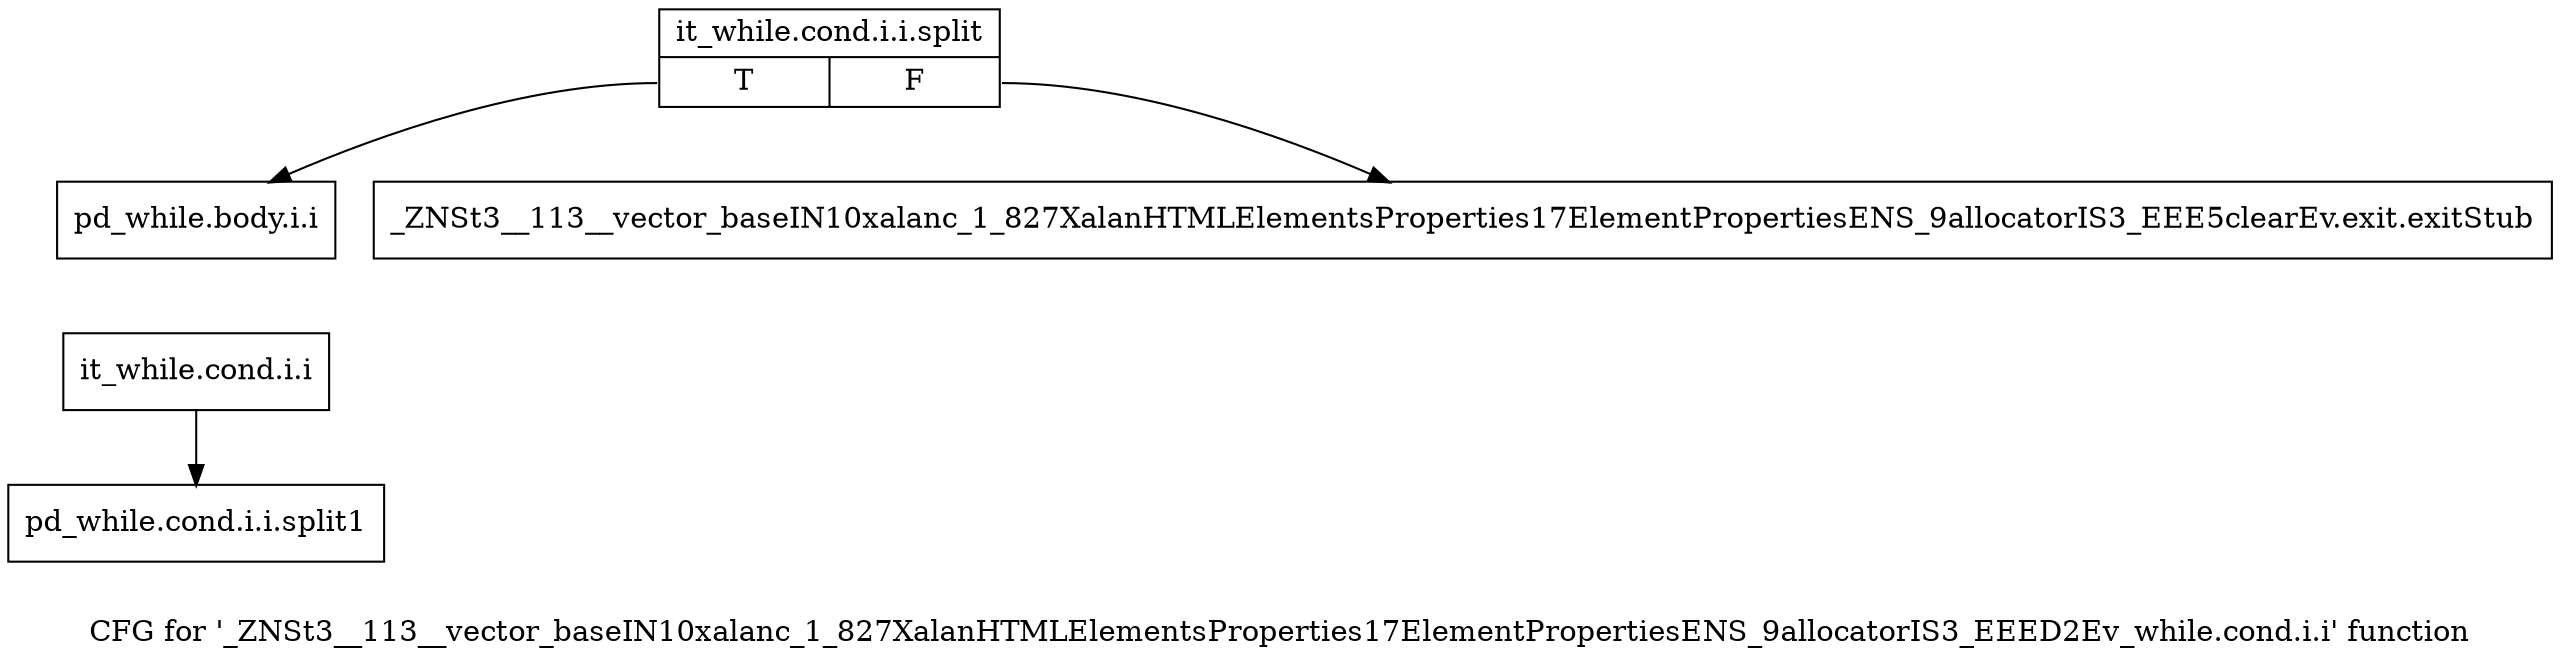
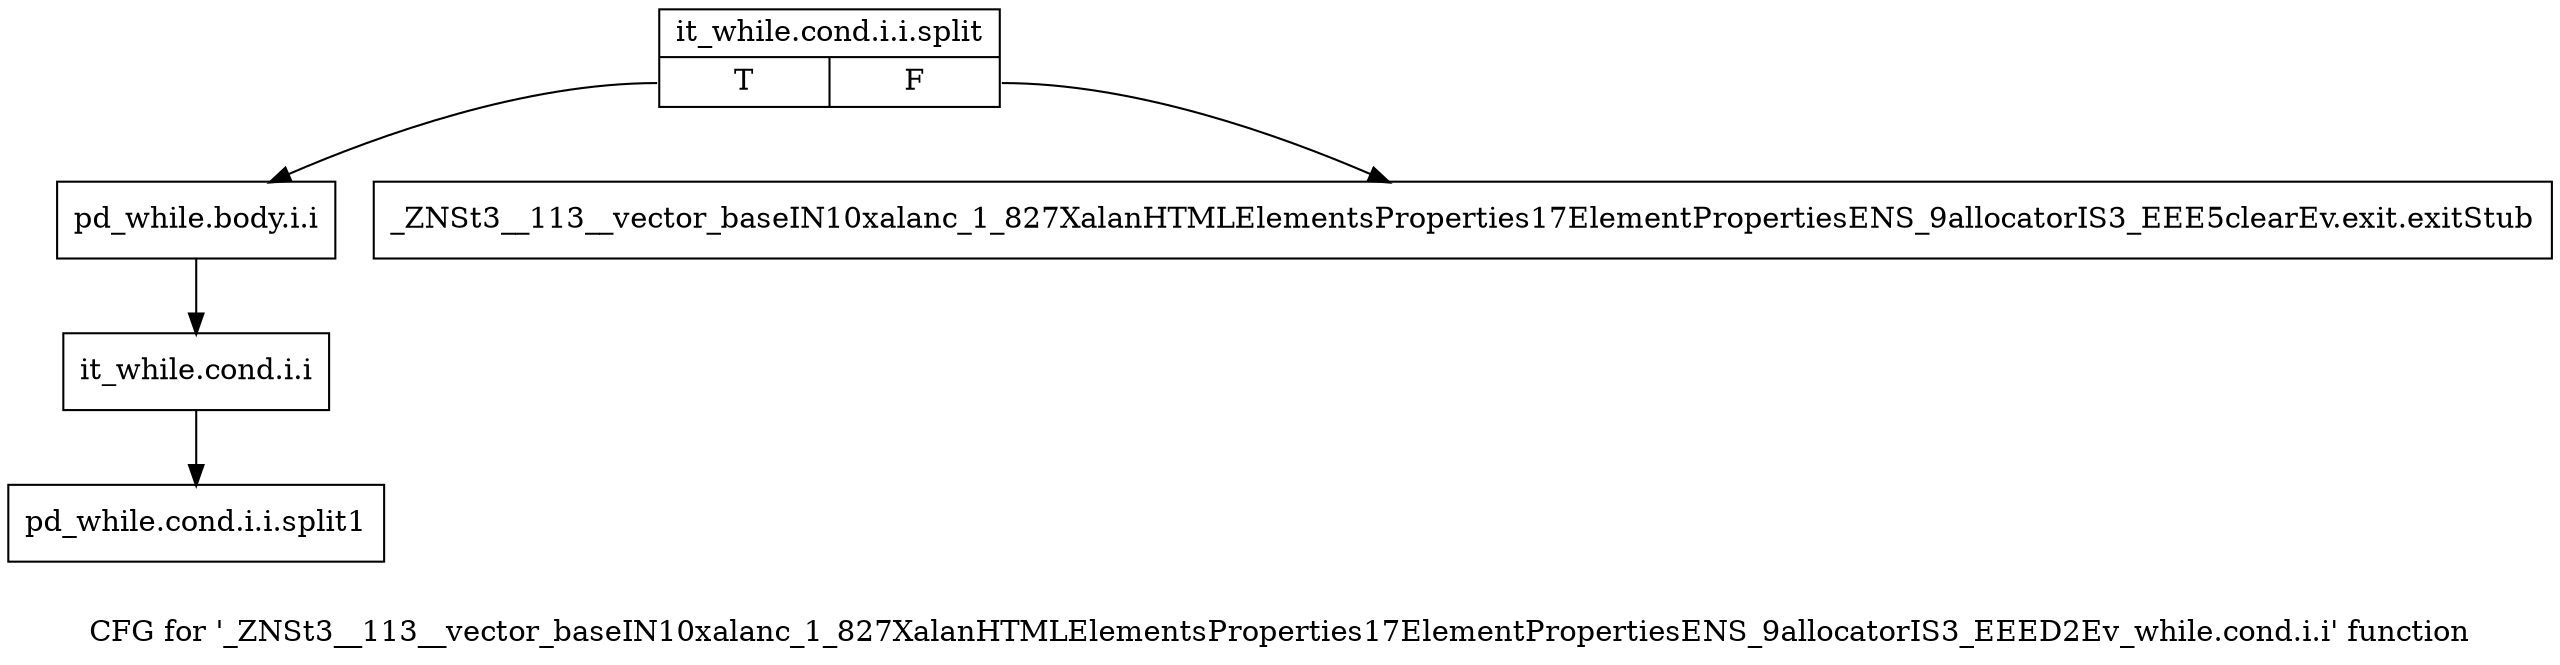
edge "pd_while.body.i.i" -> "it_while.cond.i.i": added
